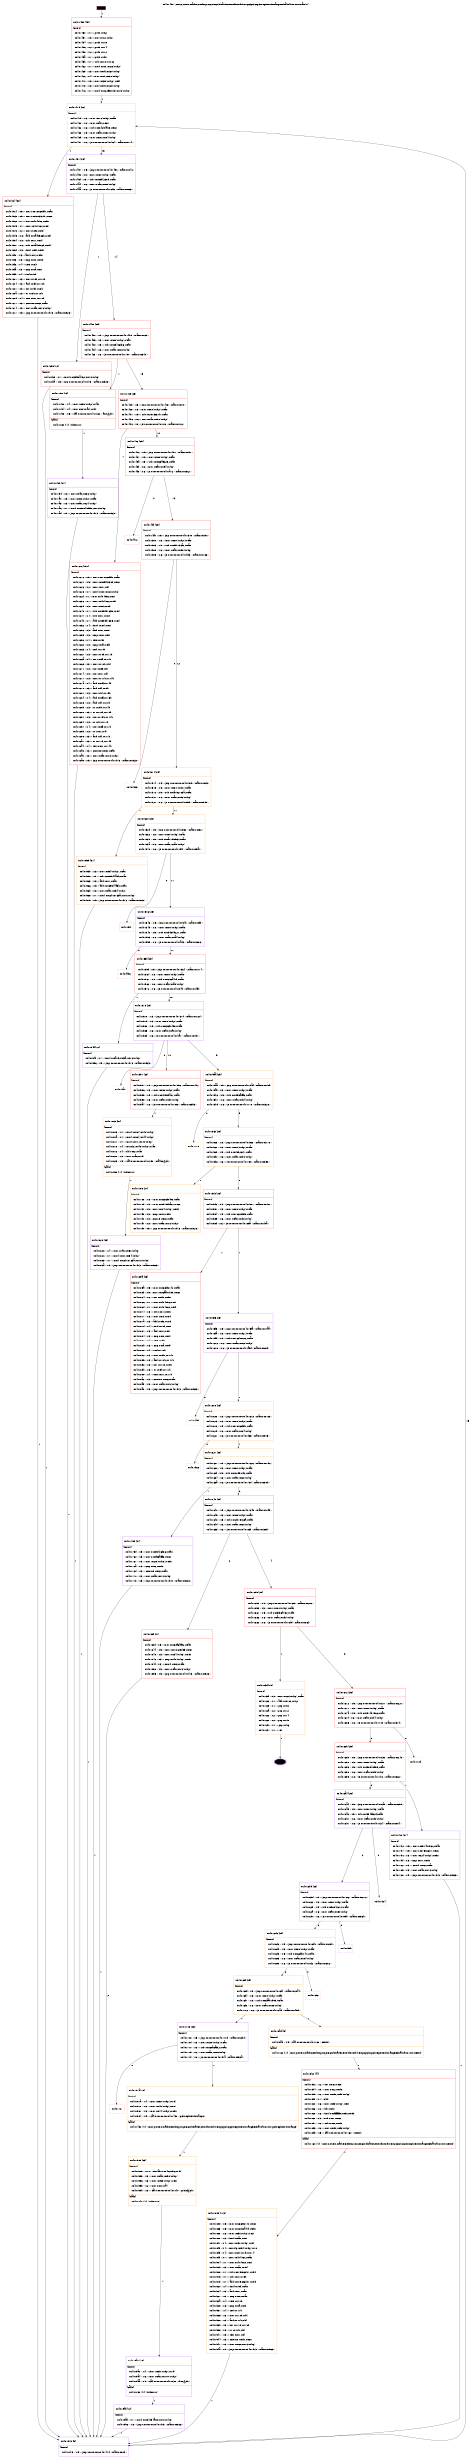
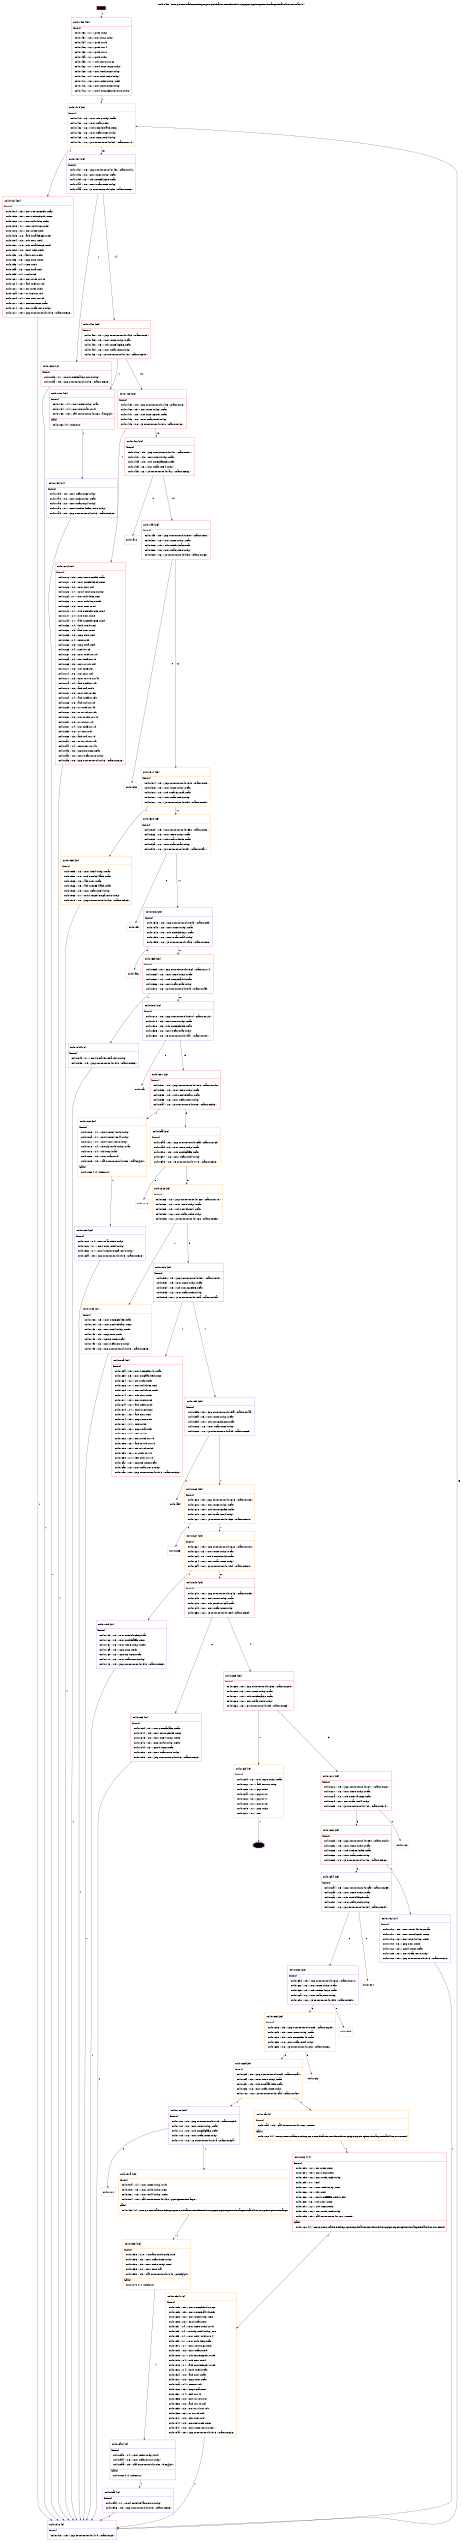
edge "0x401578 [25]" -> "0x4015aa [25]": now "0x401591 [25]" -> "0x4015aa [25]"
edge "0x4017e8 [27]" -> "0x401d73 [5]": added, label "1"
